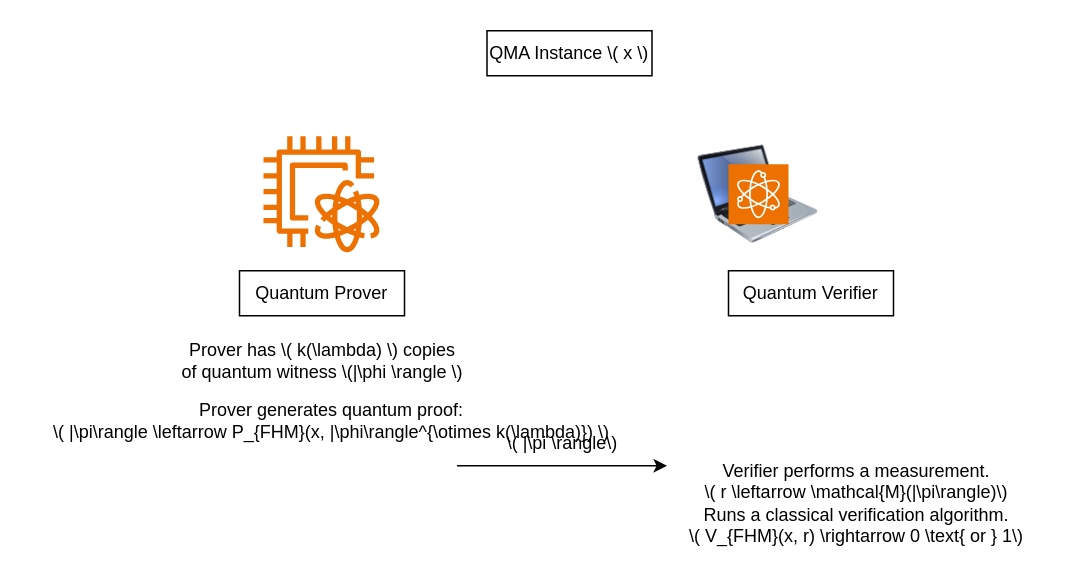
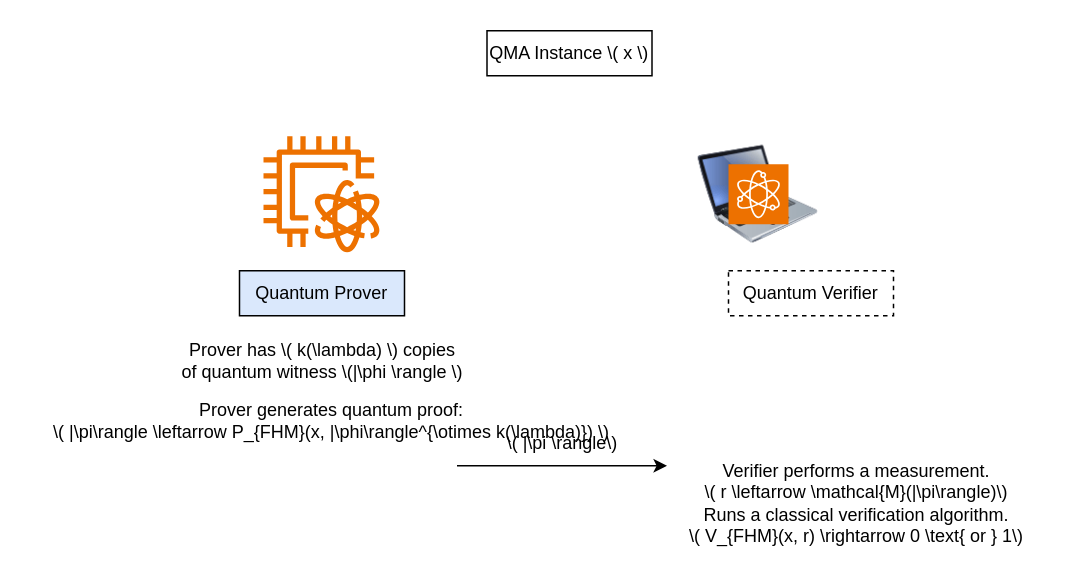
node "Quantum Prover": fillcolor #ffffff -> #dae8fc
node "Quantum Verifier": style solid -> dashed
